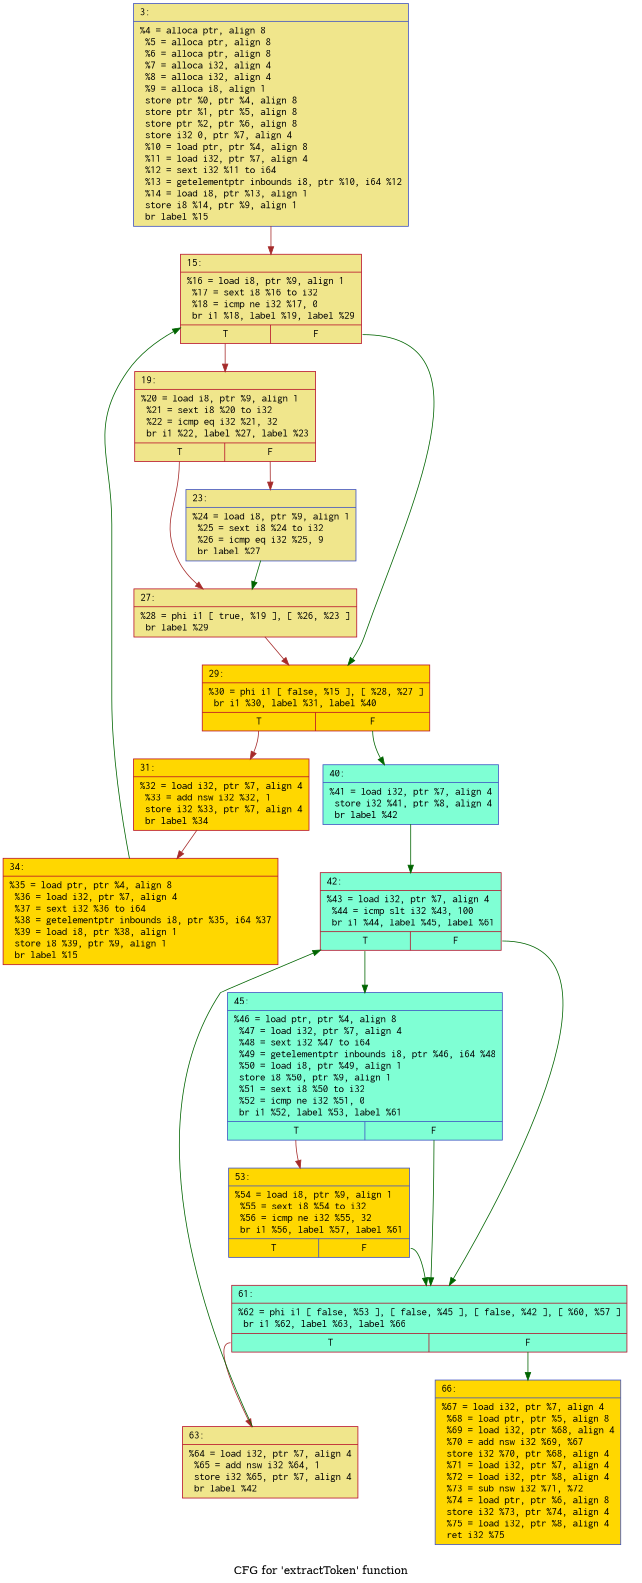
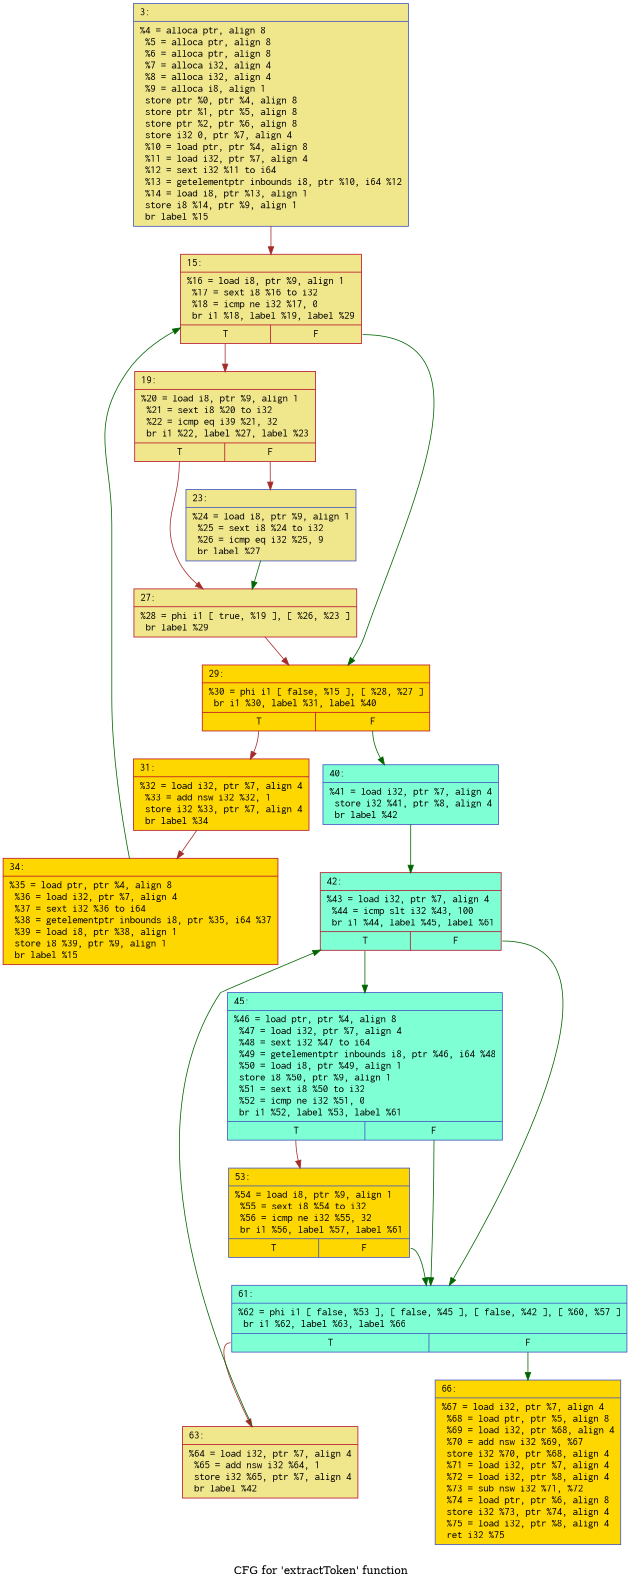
node "19:": text "%22 = icmp eq i32 %21, 32" -> "%22 = icmp eq i39 %21, 32"
node "61:": color #b70d28ff -> #3d50c3ff
